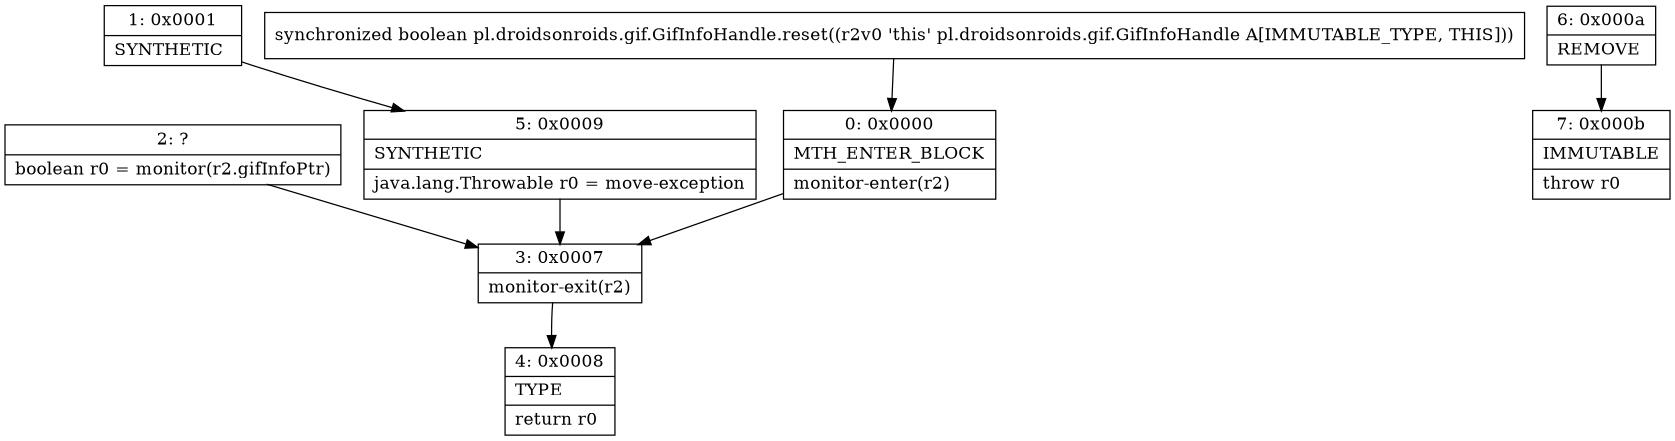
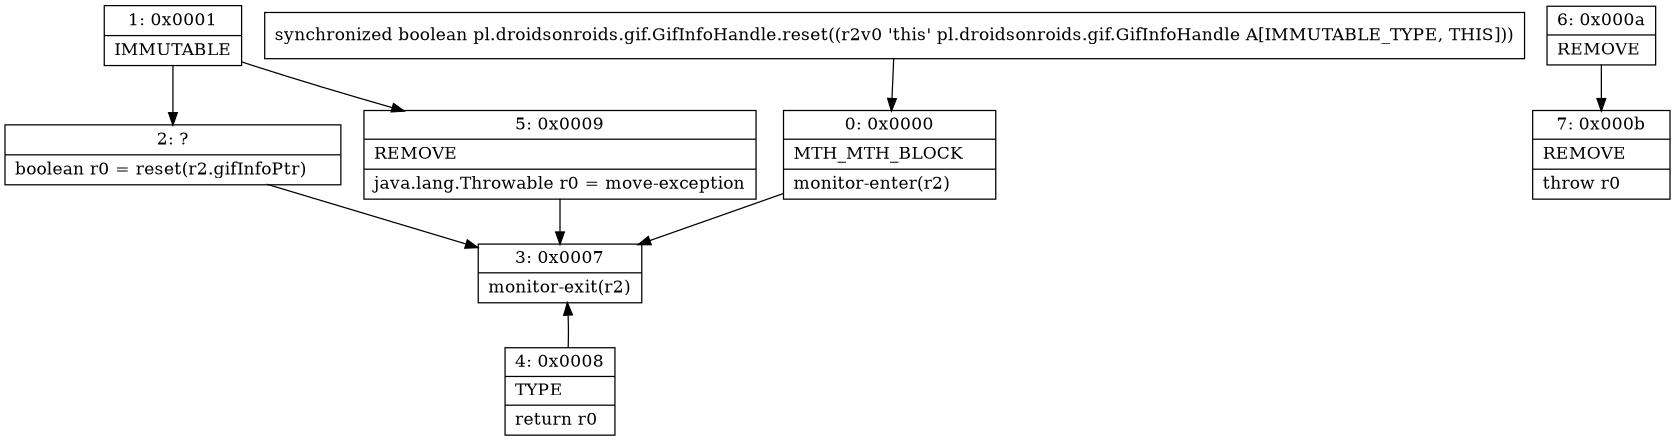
node "1: 0x0001": text "SYNTHETIC" -> "IMMUTABLE"
edge "1: 0x0001" -> "2: ?": added
node "5: 0x0009": text "SYNTHETIC" -> "REMOVE"
node "0: 0x0000": text "MTH_ENTER_BLOCK" -> "MTH_MTH_BLOCK"
node "7: 0x000b": text "IMMUTABLE" -> "REMOVE"
node "2: ?": text "boolean r0 = monitor(r2.gifInfoPtr)" -> "boolean r0 = reset(r2.gifInfoPtr)"
edge "3: 0x0007" -> "4: 0x0008": reversed
